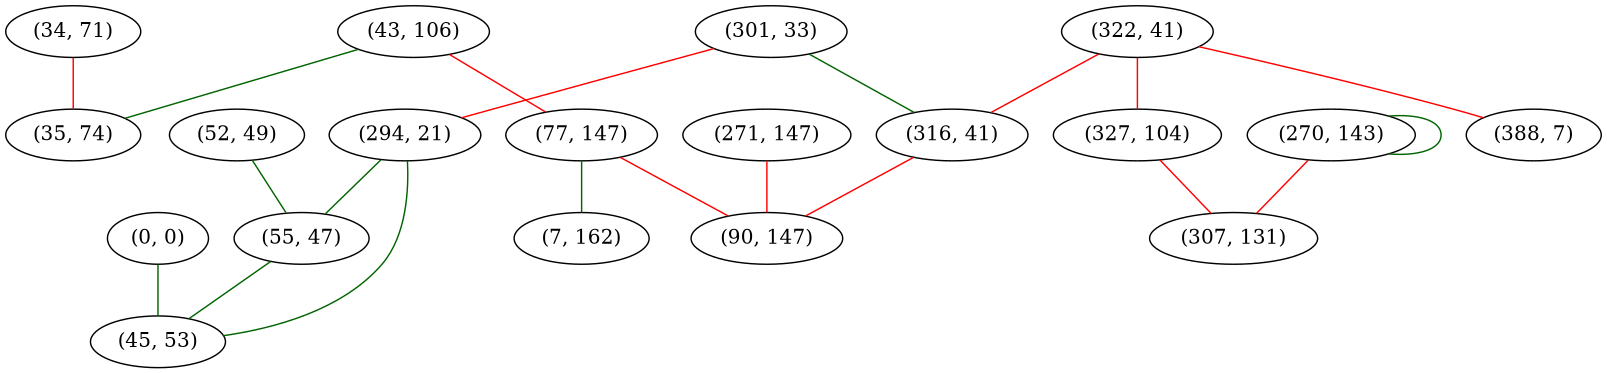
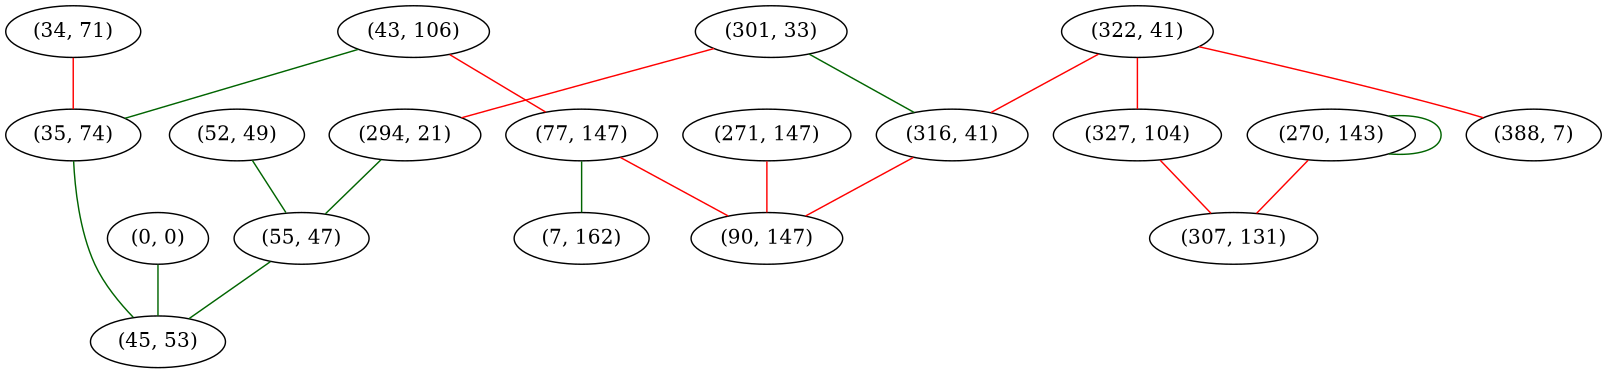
edge "(294, 21)" -- "(45, 53)": now "(35, 74)" -- "(45, 53)"
